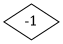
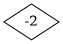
node "-1": label "-1" -> "-2"
